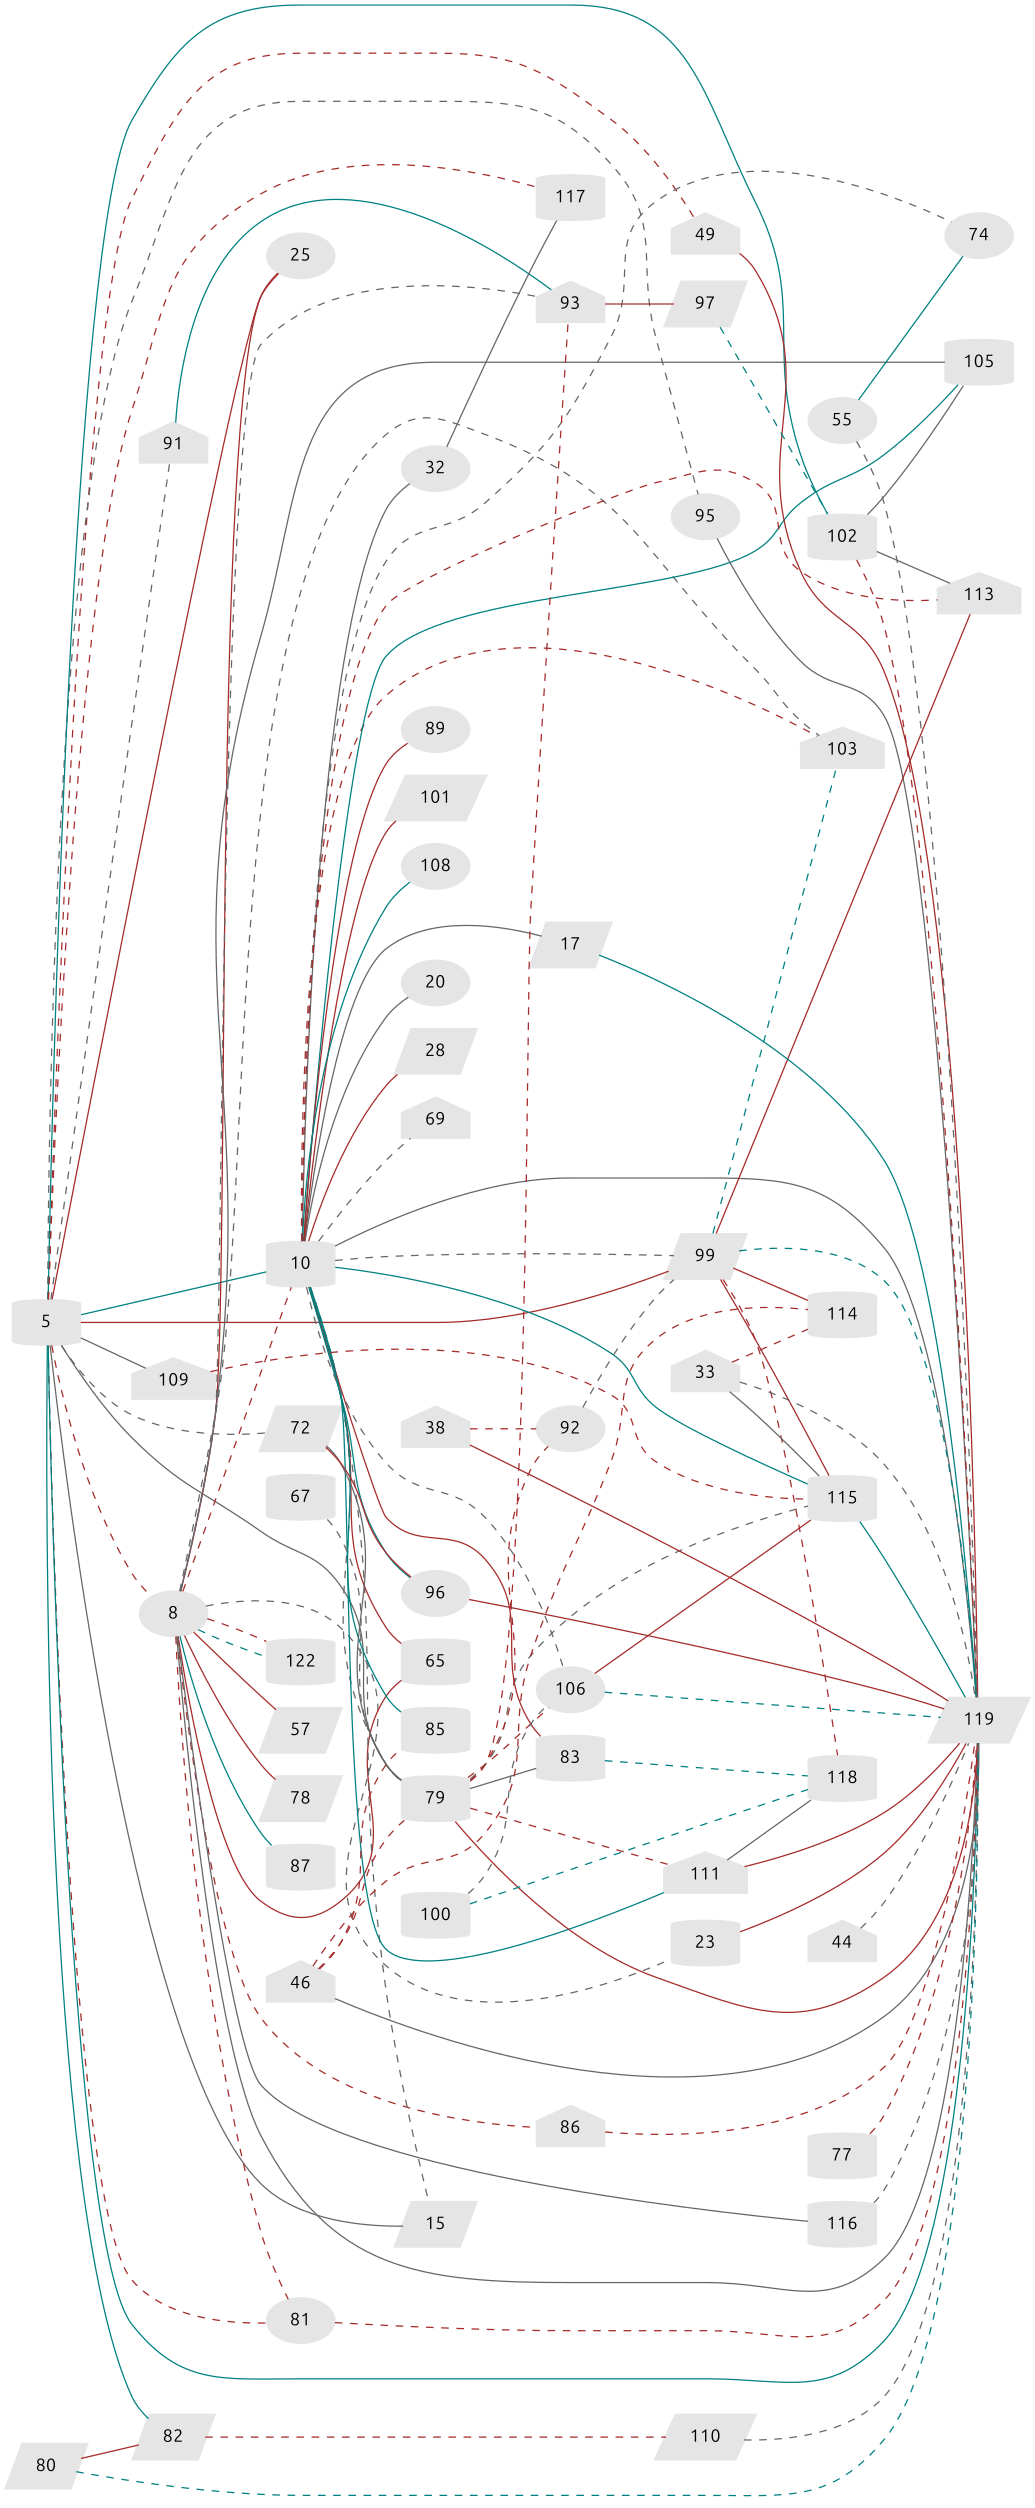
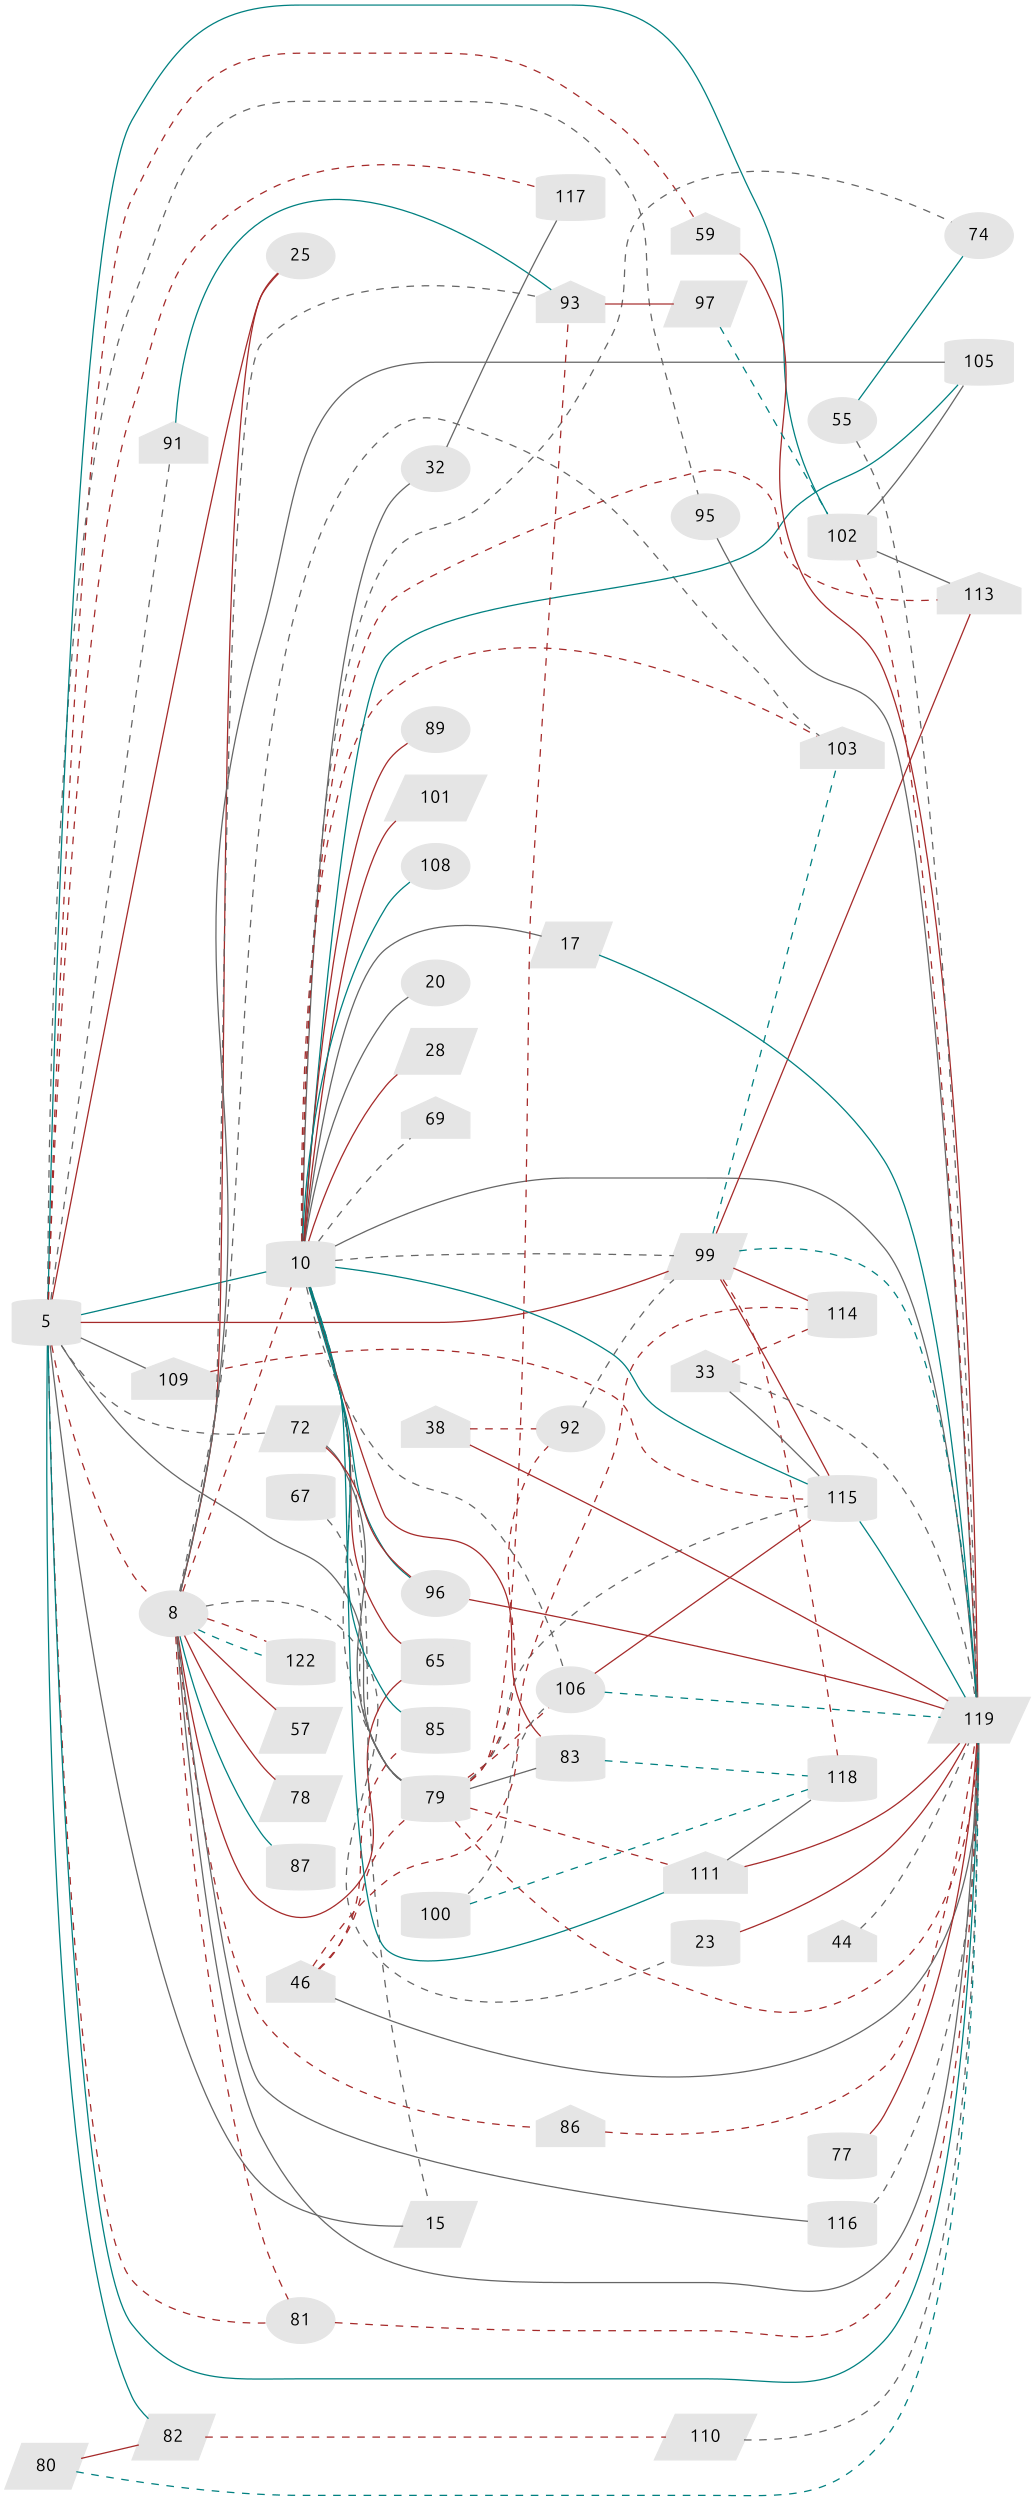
node "49": label "49" -> "59"
edge "119" -- "77": style dashed -> solid
edge "119" -- "79": style solid -> dashed
